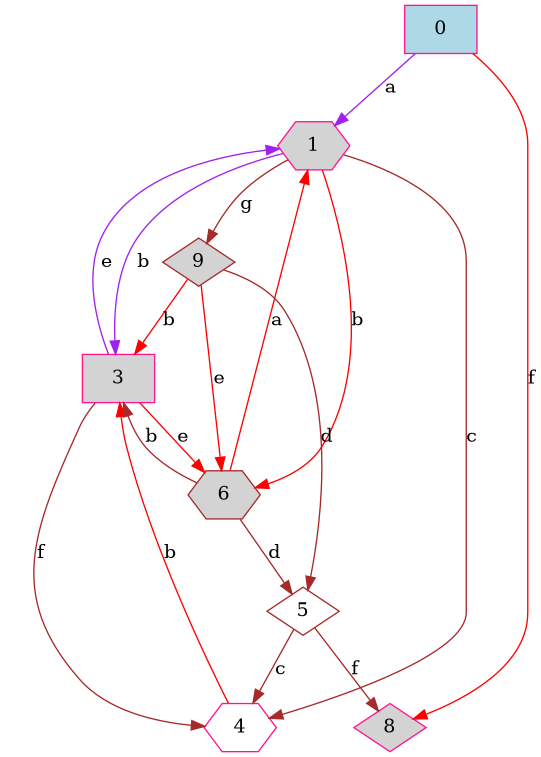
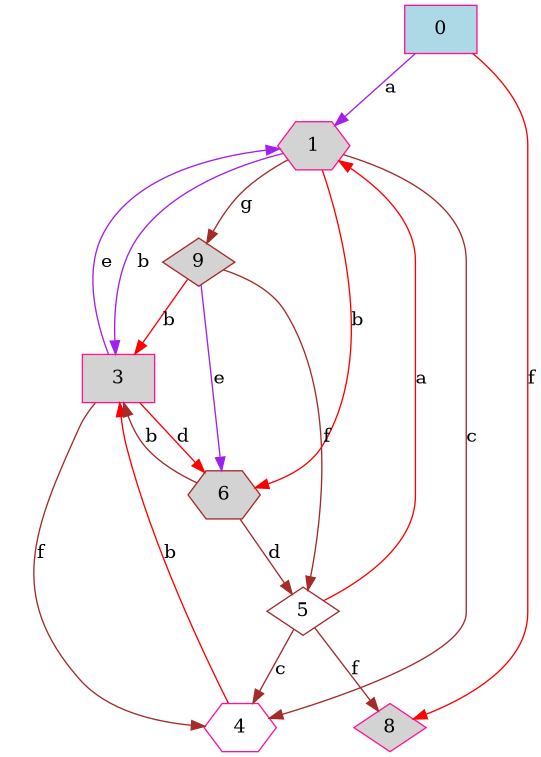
edge "6" -> "1": now "5" -> "1"
edge "9" -> "6": color red -> purple
edge "3" -> "6": label "e" -> "d"
edge "9" -> "5": label "d" -> "f"
